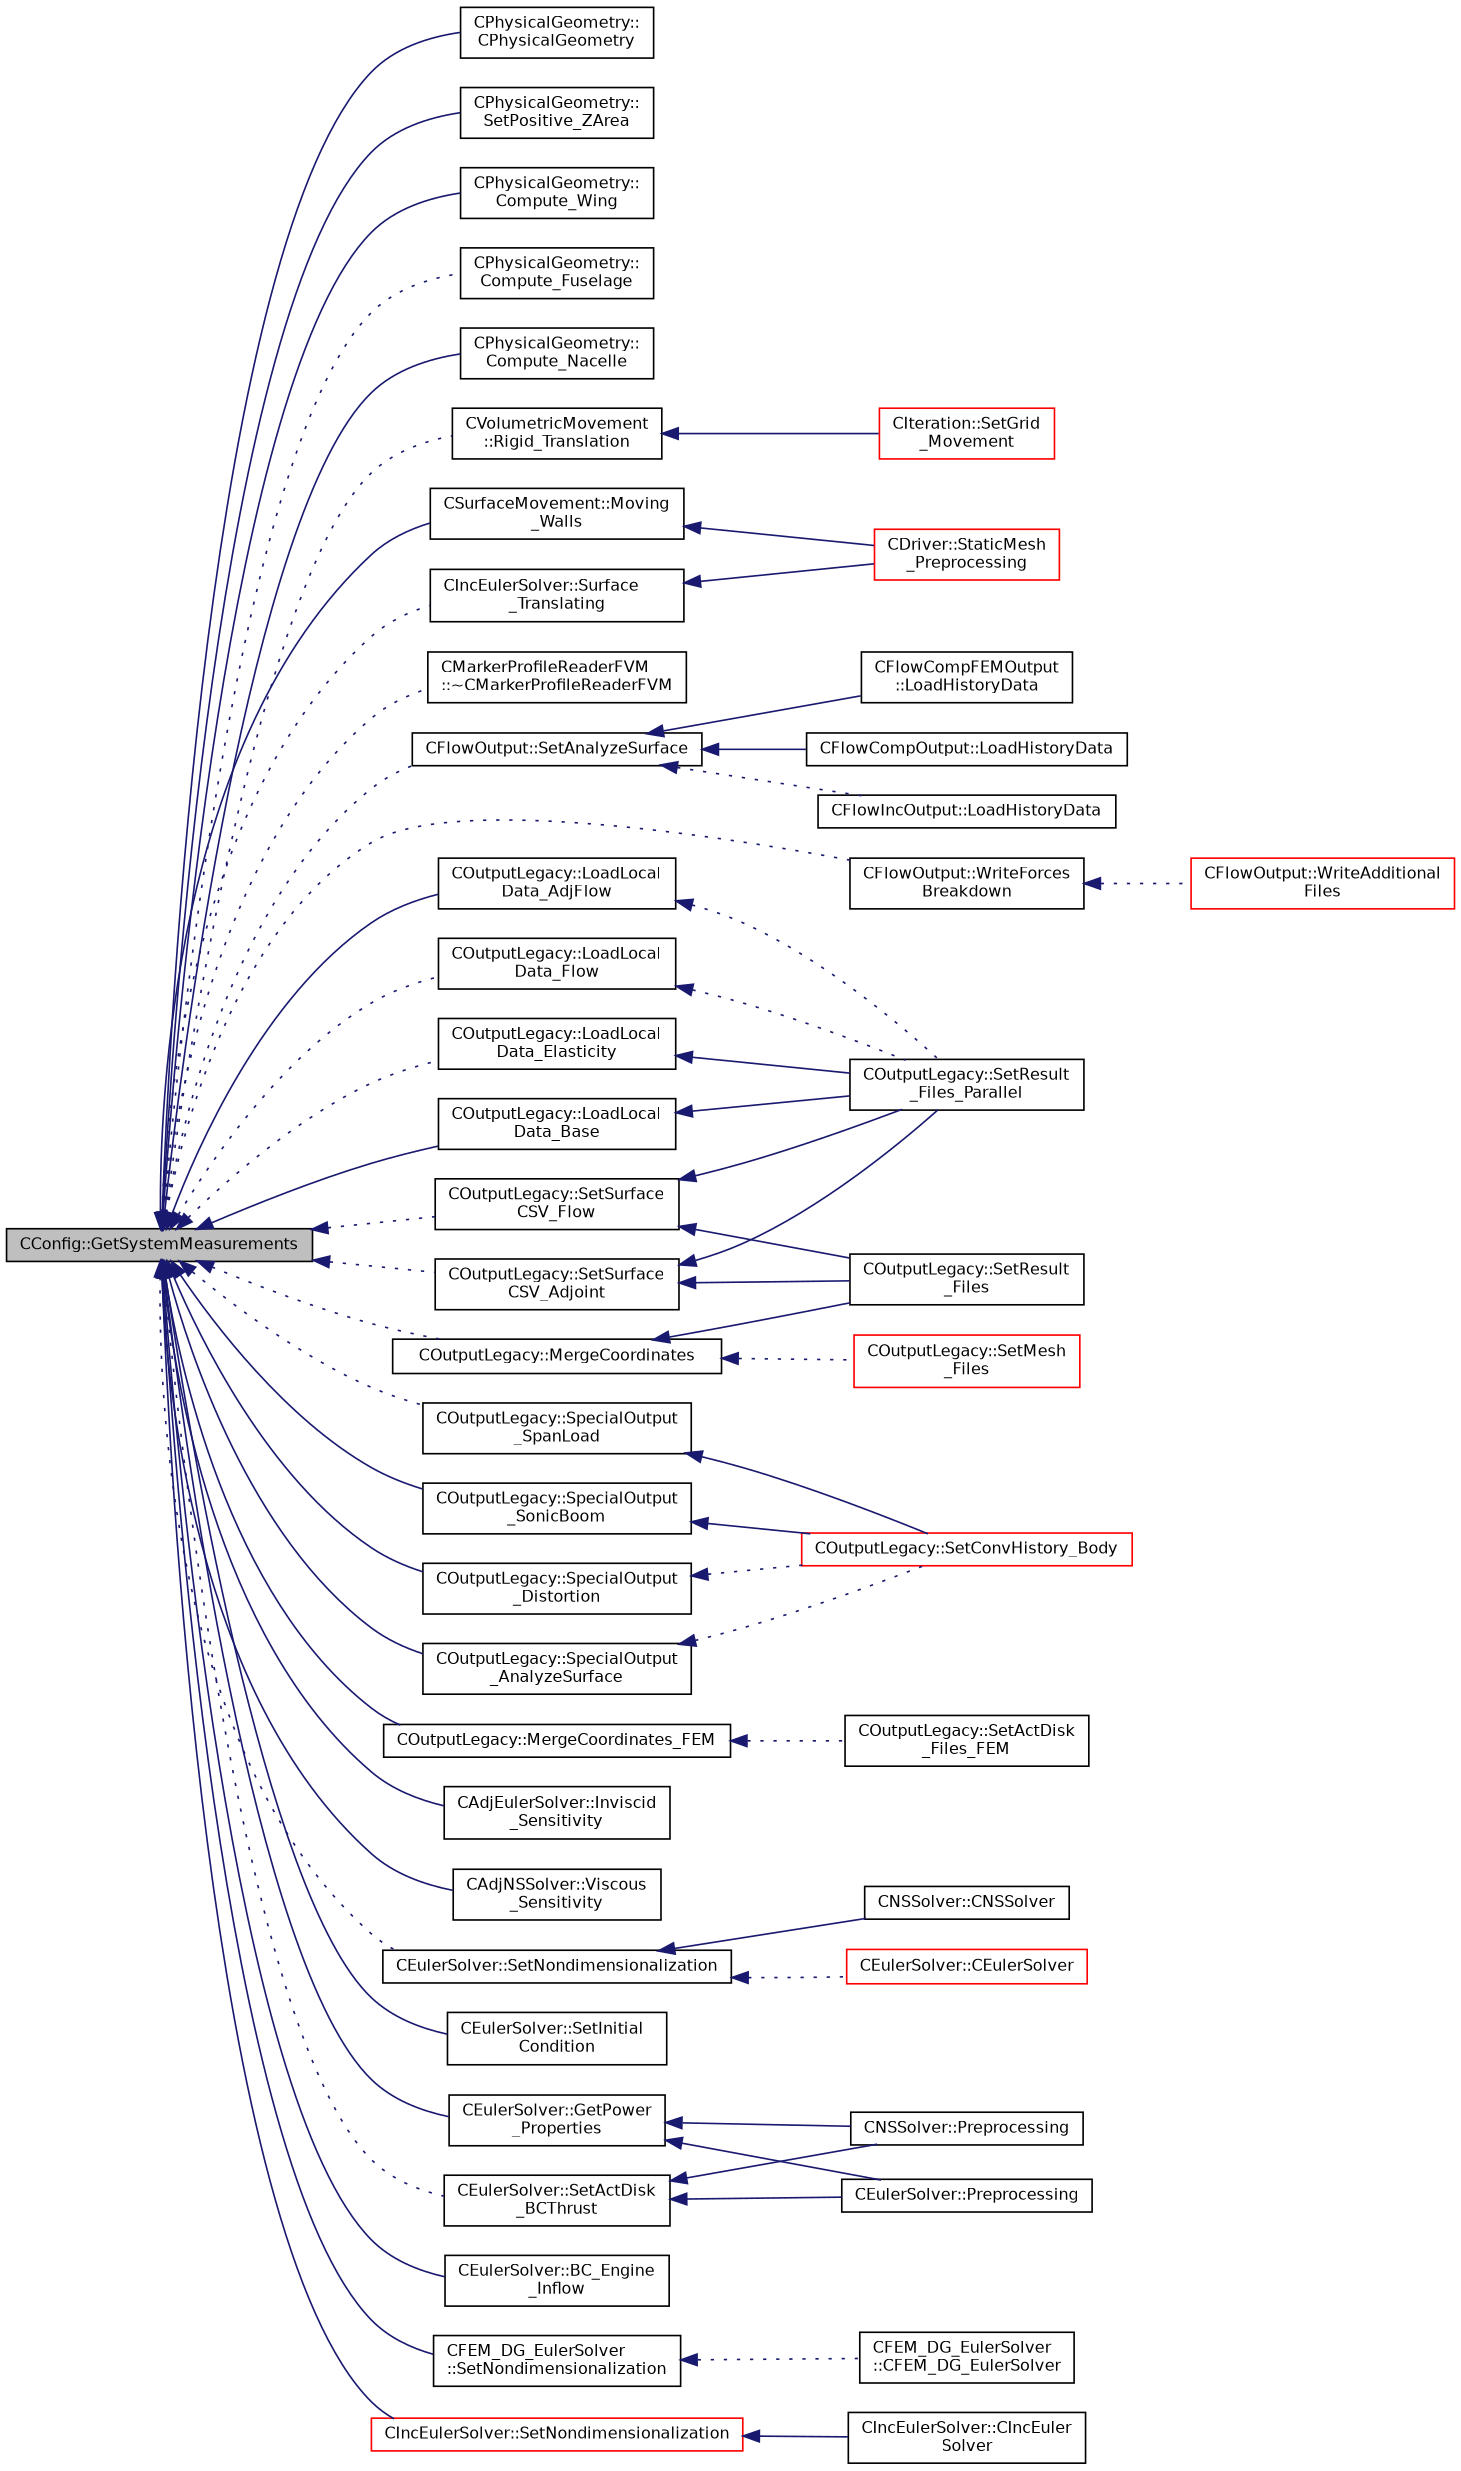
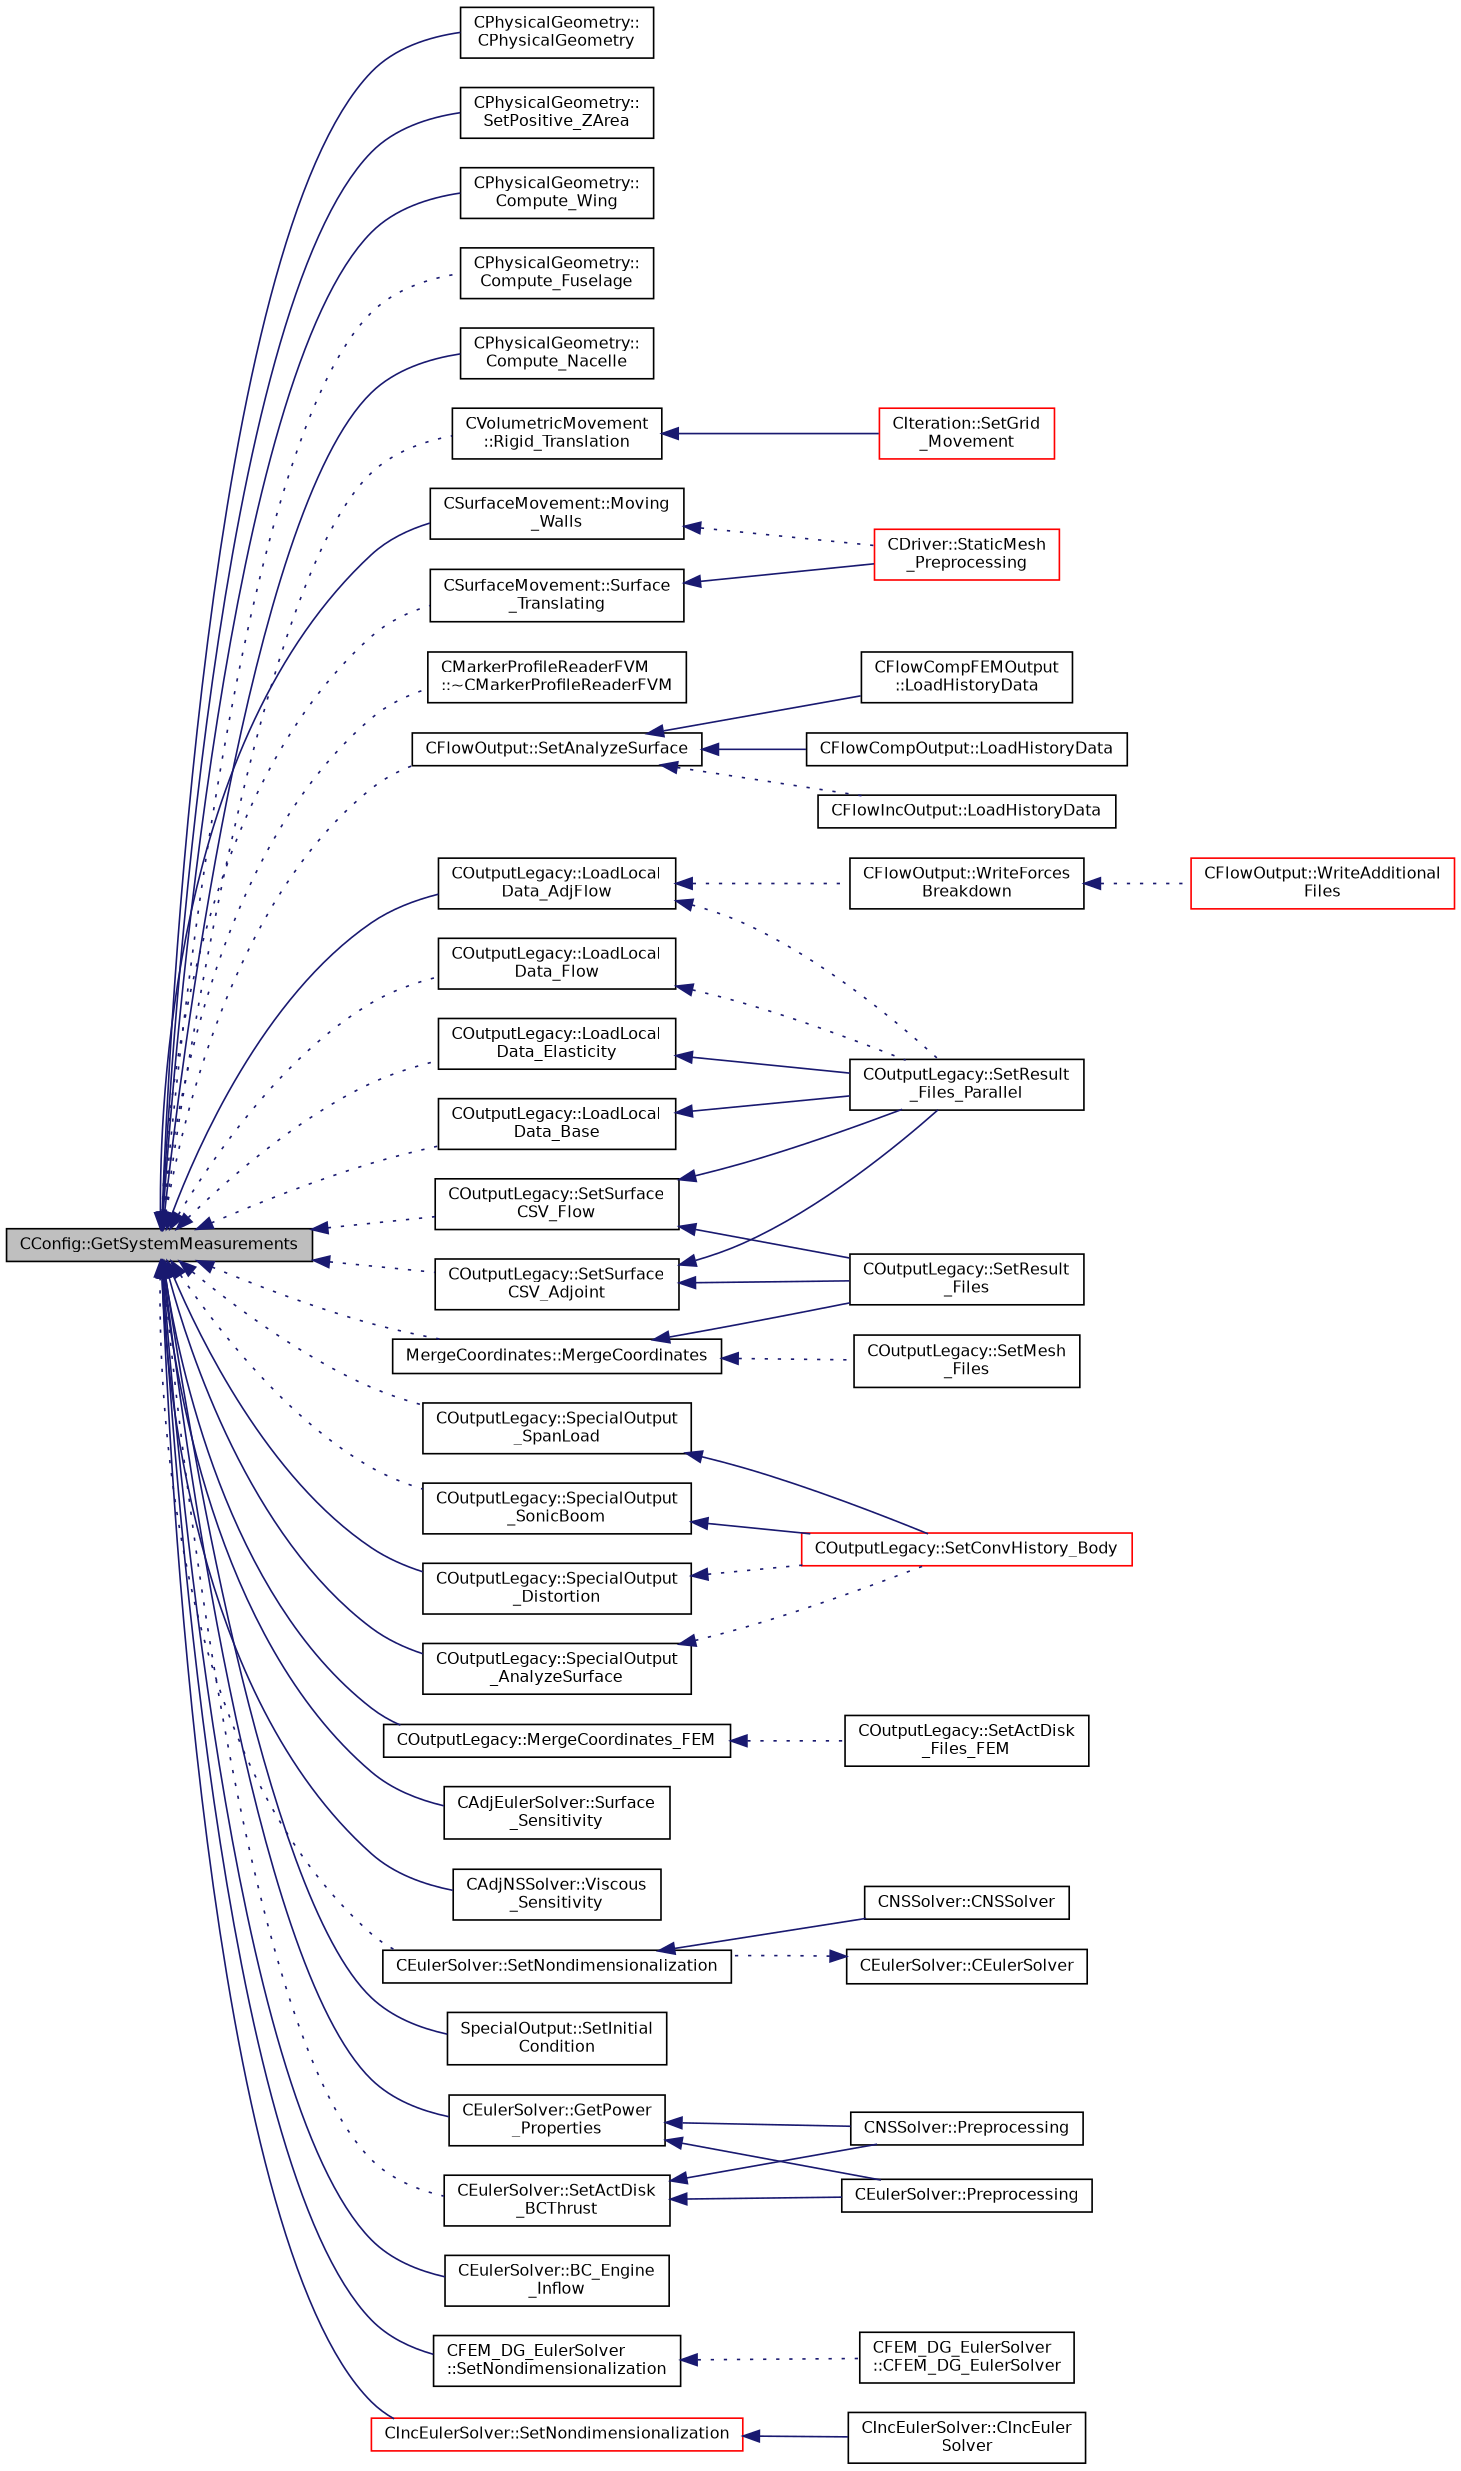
edge "CDriver::StaticMesh _Preprocessing" -> "CSurfaceMovement::Moving _Walls": style solid -> dotted
node "CIncEulerSolver::Surface _Translating": label "CIncEulerSolver::Surface _Translating" -> "CSurfaceMovement::Surface _Translating"
edge "CFlowOutput::WriteForces Breakdown" -> "CConfig::GetSystemMeasurements": now "CFlowOutput::WriteForces Breakdown" -> "COutputLegacy::LoadLocal Data_AdjFlow"
edge "COutputLegacy::LoadLocal Data_Base" -> "CConfig::GetSystemMeasurements": style solid -> dotted
node "COutputLegacy::MergeCoordinates": label "COutputLegacy::MergeCoordinates" -> "MergeCoordinates::MergeCoordinates"
node "COutputLegacy::SetMesh _Files": color red -> black
edge "COutputLegacy::SpecialOutput _SonicBoom" -> "CConfig::GetSystemMeasurements": style solid -> dotted
node "CAdjEulerSolver::Inviscid _Sensitivity": label "CAdjEulerSolver::Inviscid _Sensitivity" -> "CAdjEulerSolver::Surface _Sensitivity"
node "CEulerSolver::CEulerSolver": color red -> black
edge "CEulerSolver::CEulerSolver" -> "CEulerSolver::SetNondimensionalization": reversed
node "CEulerSolver::SetInitial Condition": label "CEulerSolver::SetInitial Condition" -> "SpecialOutput::SetInitial Condition"
